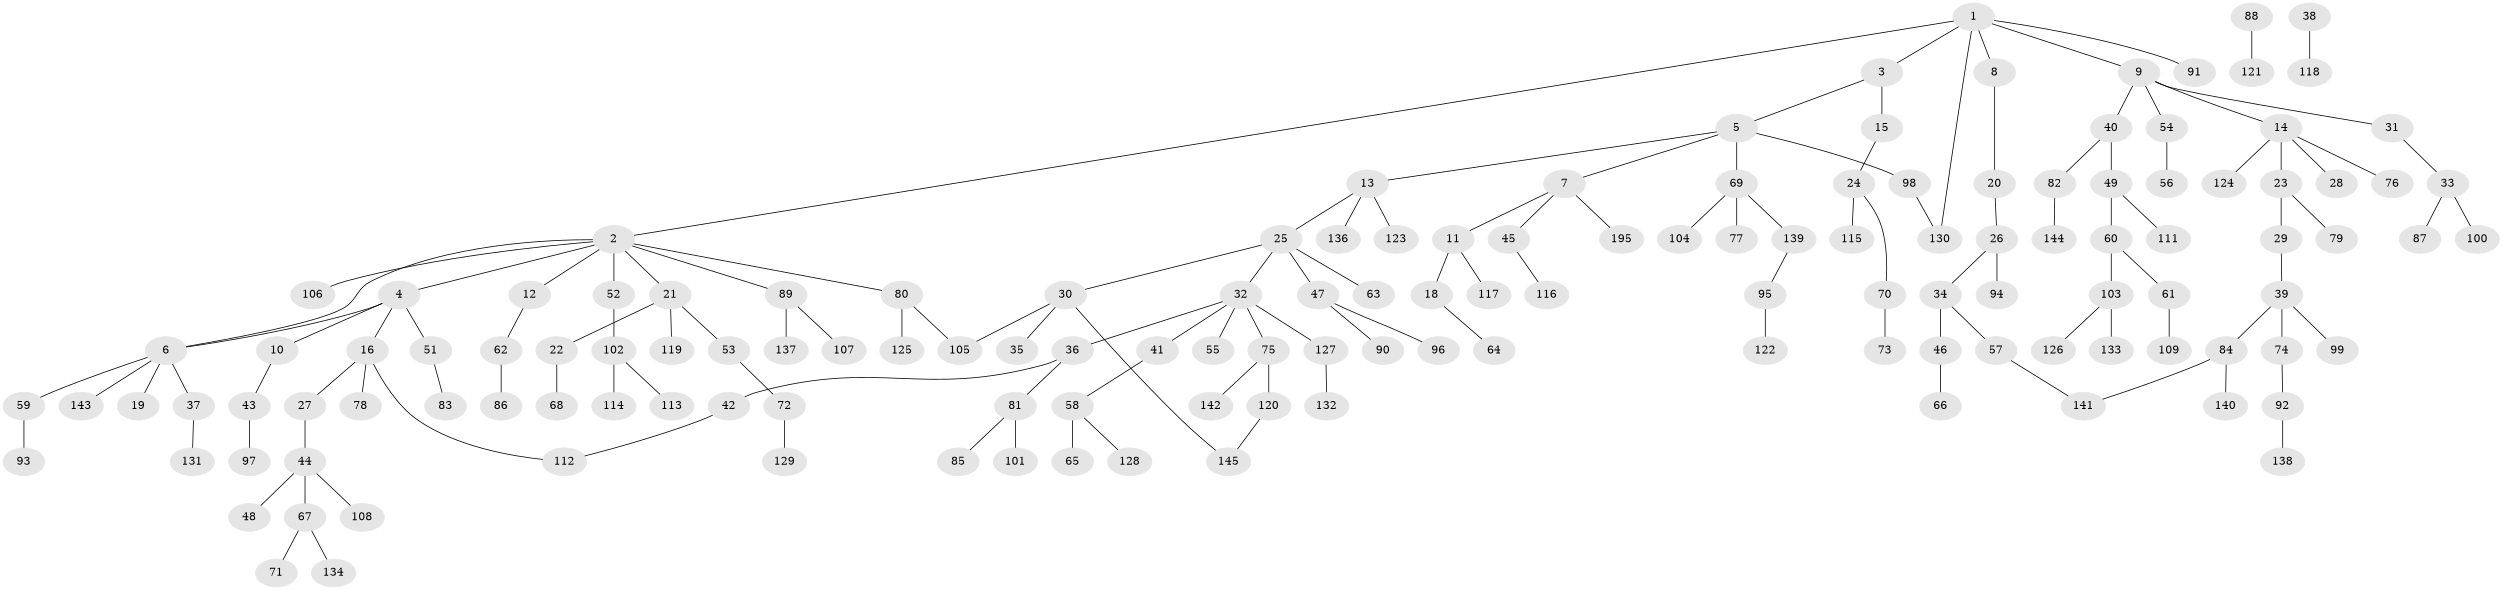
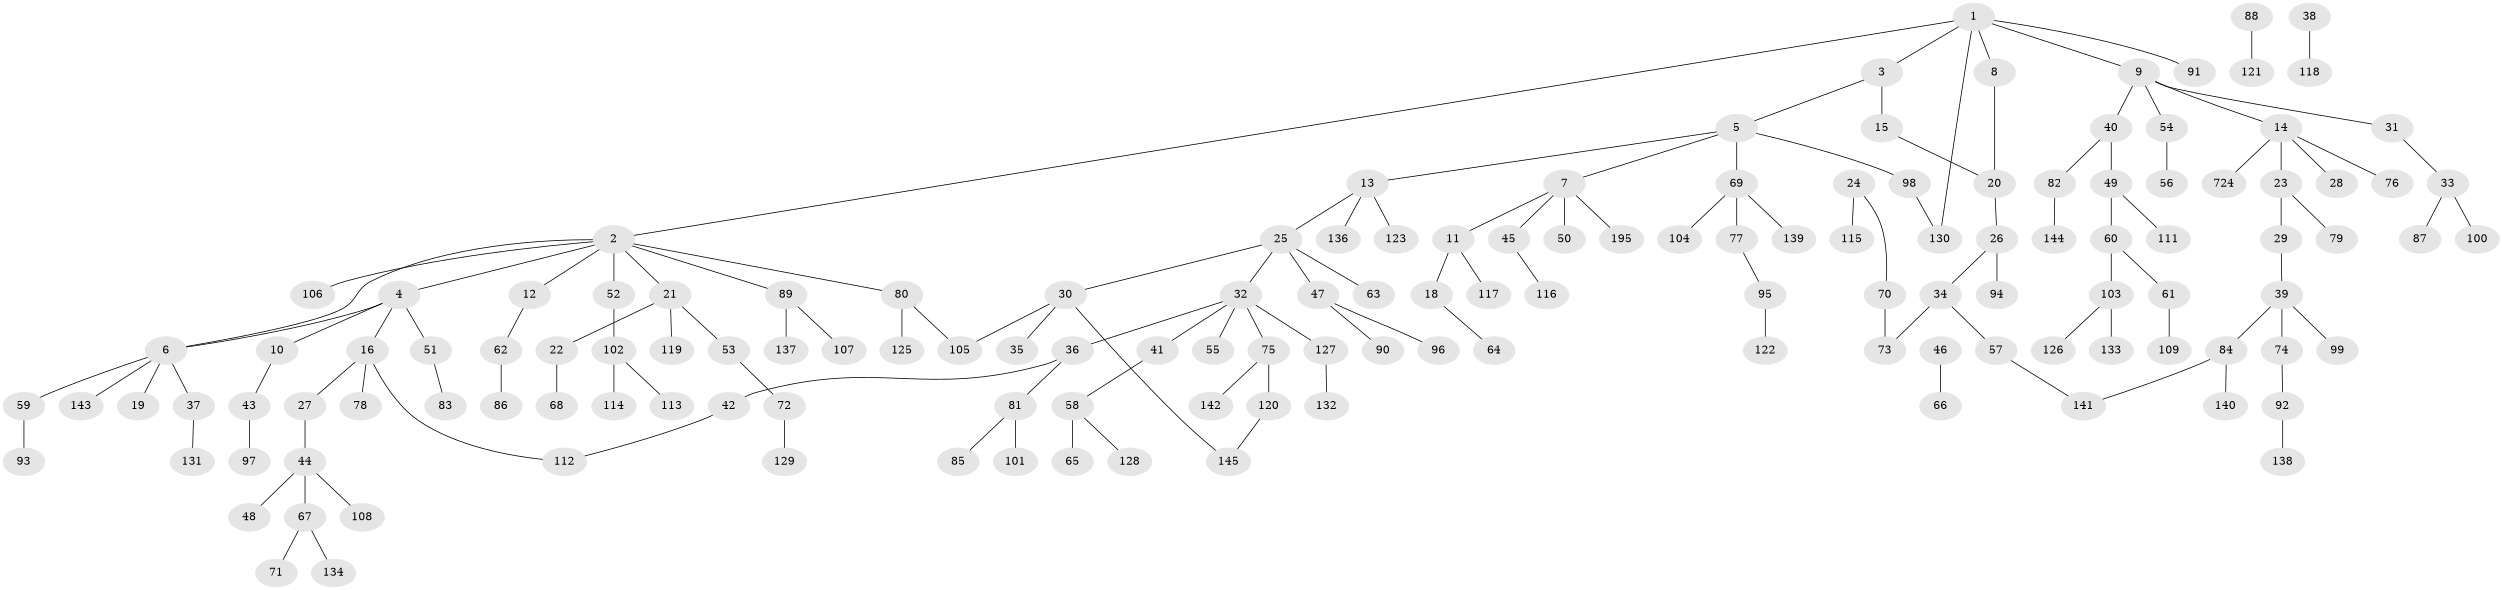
edge "15" -- "24": now "15" -- "20"
node "124": label "124" -> "724"
node "50": added
edge "139" -- "95": now "77" -- "95"
edge "34" -- "46": now "34" -- "73"
